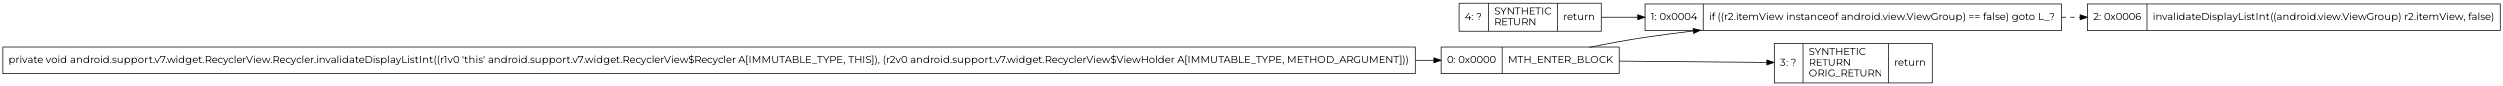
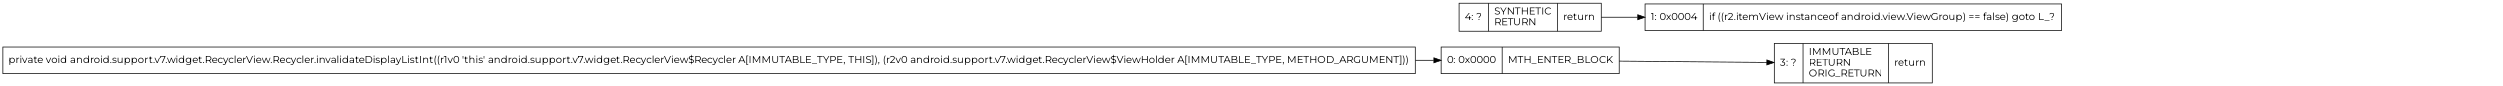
node "2: 0x0006": removed
edge "0: 0x0000" -> "1: 0x0004": removed
node "3: ?": text "SYNTHETIC" -> "IMMUTABLE"
